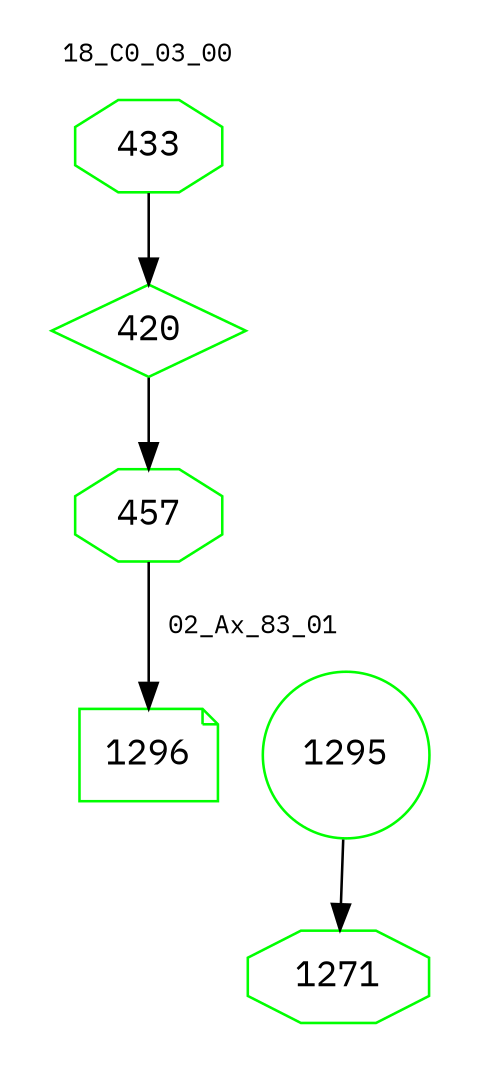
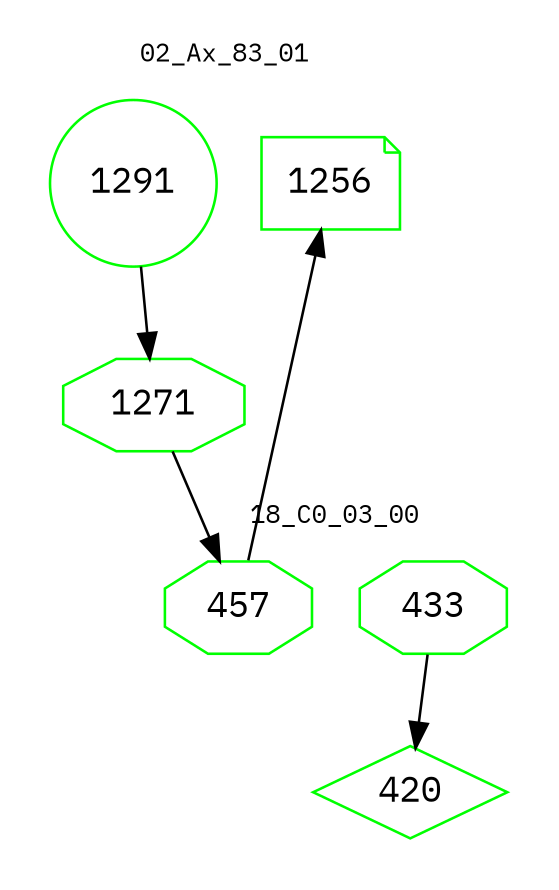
edge "420" -> "457": now "1271" -> "457"
node "1296": label "1296" -> "1256"
node "1295": label "1295" -> "1291"
